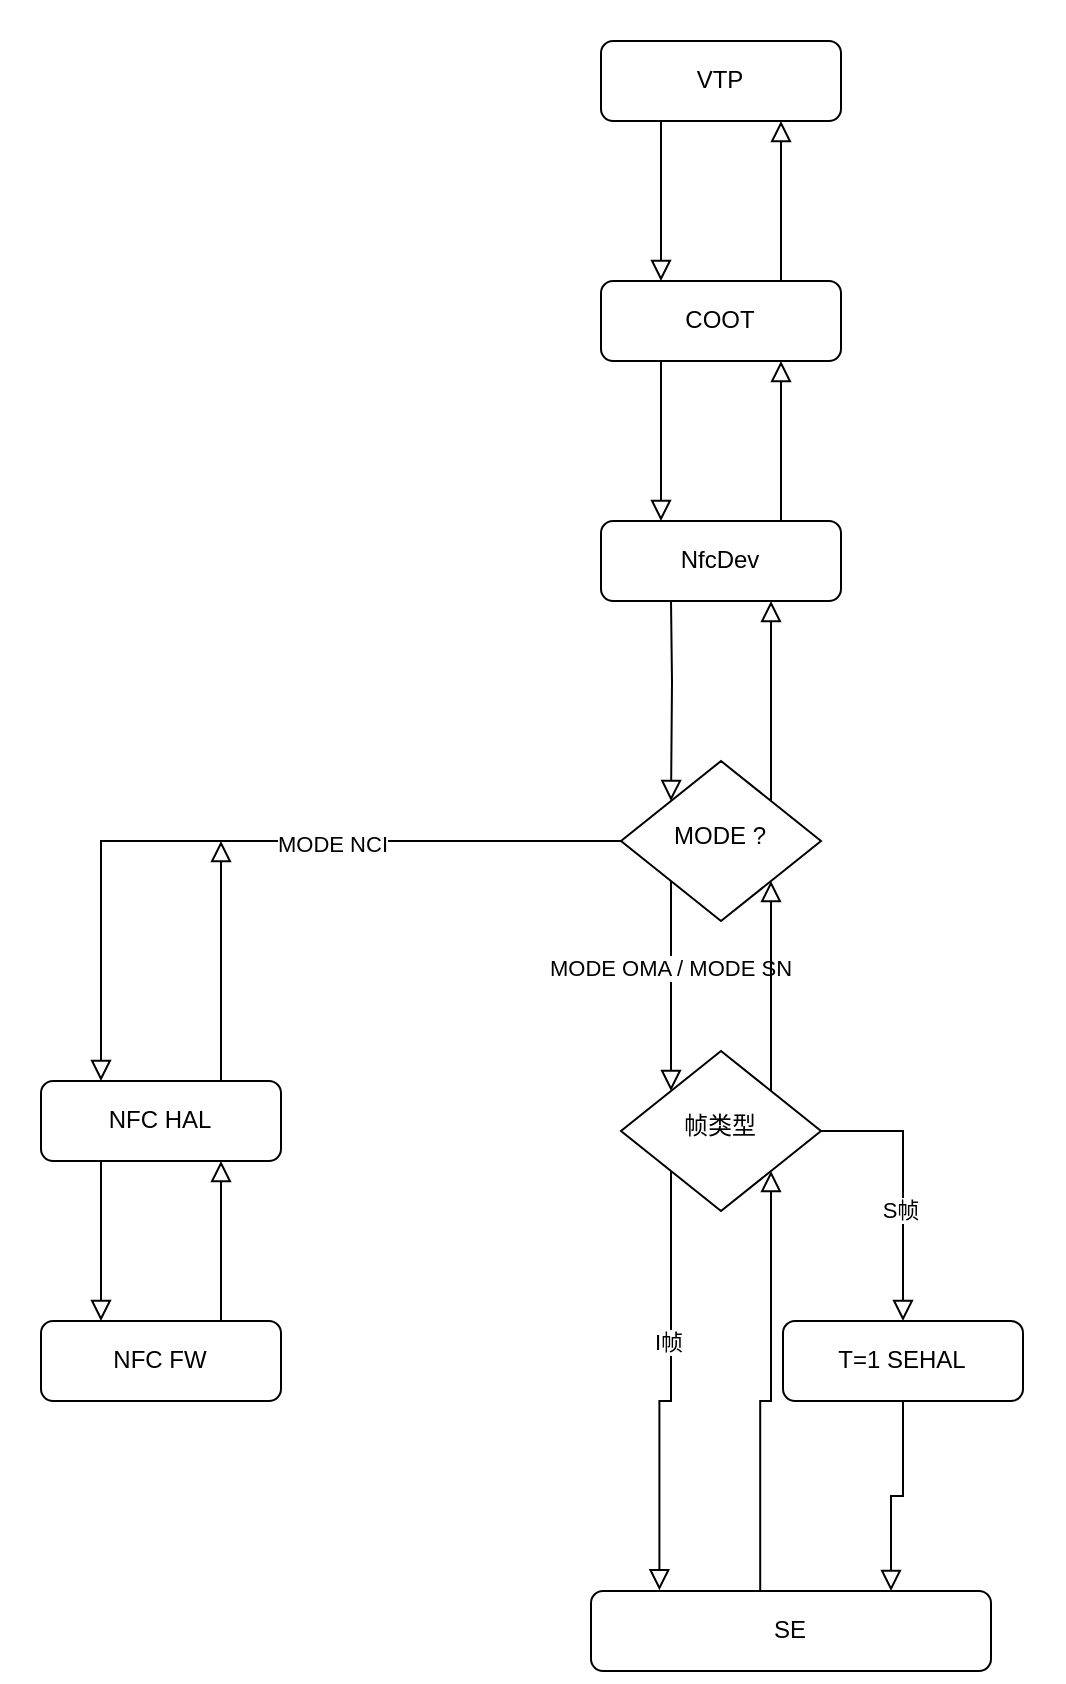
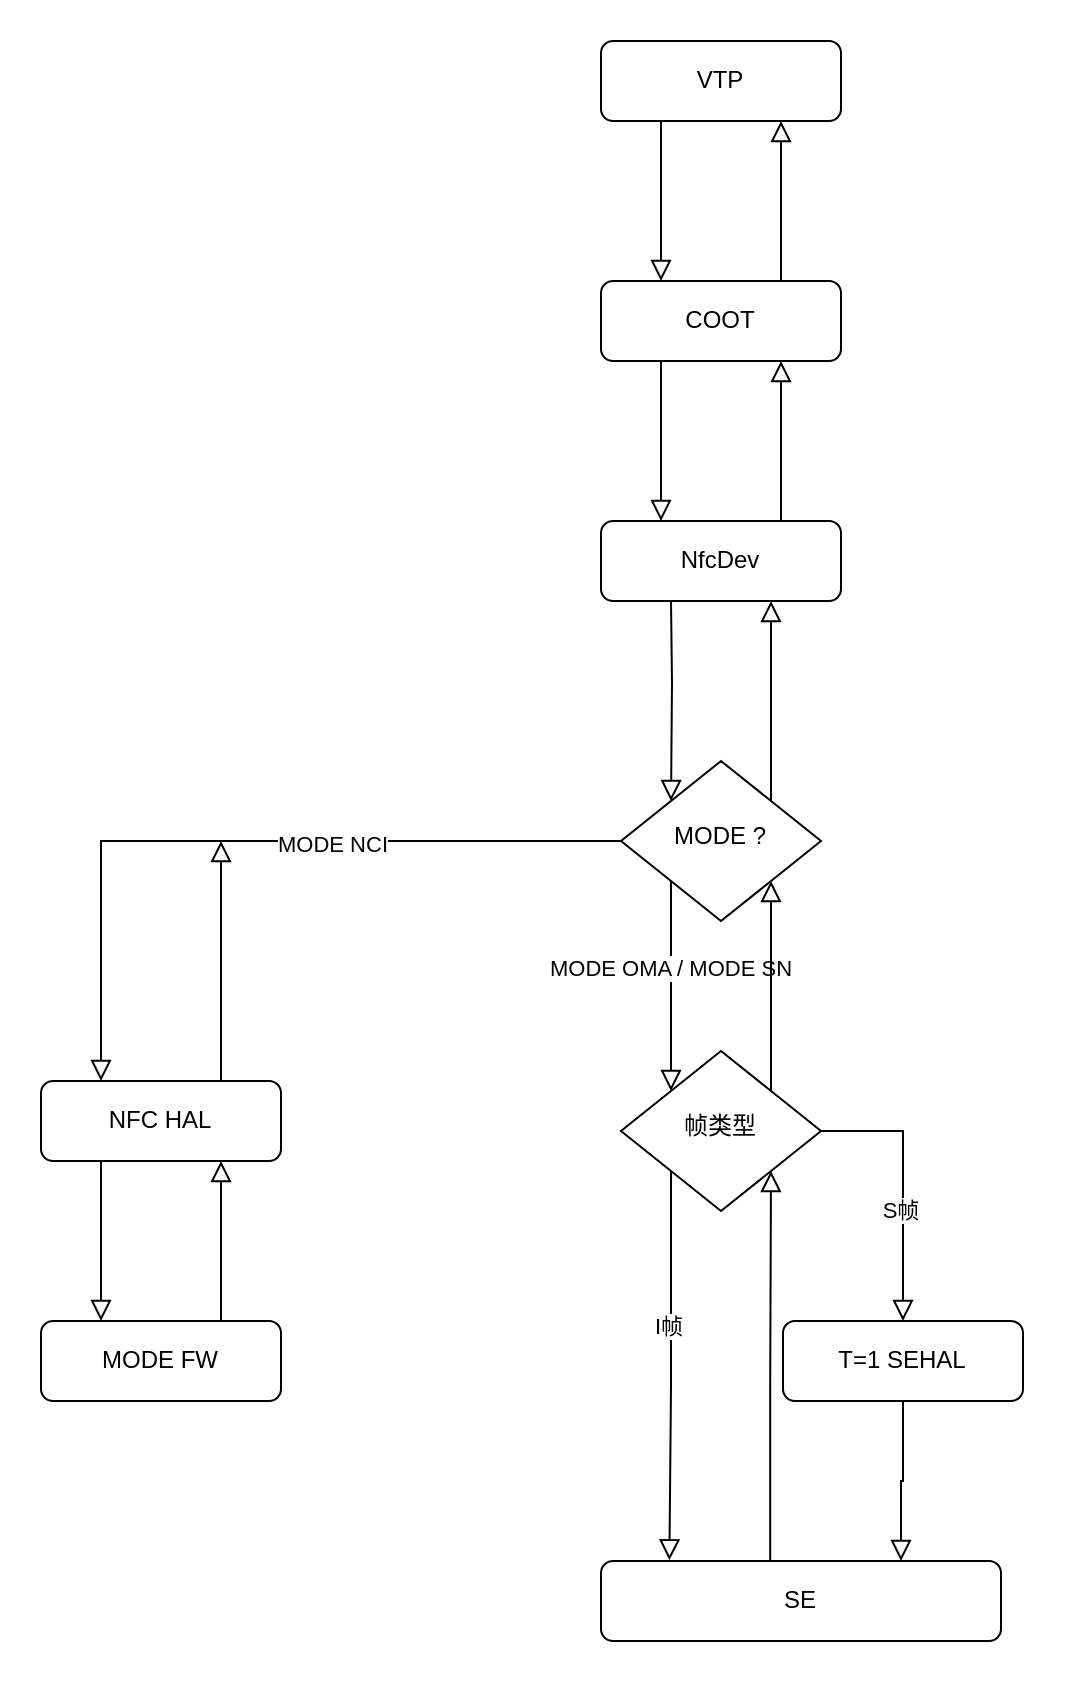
node "NFC FW": label "NFC FW" -> "MODE FW"
node "SE": moved (791, 1631) -> (801, 1601)
